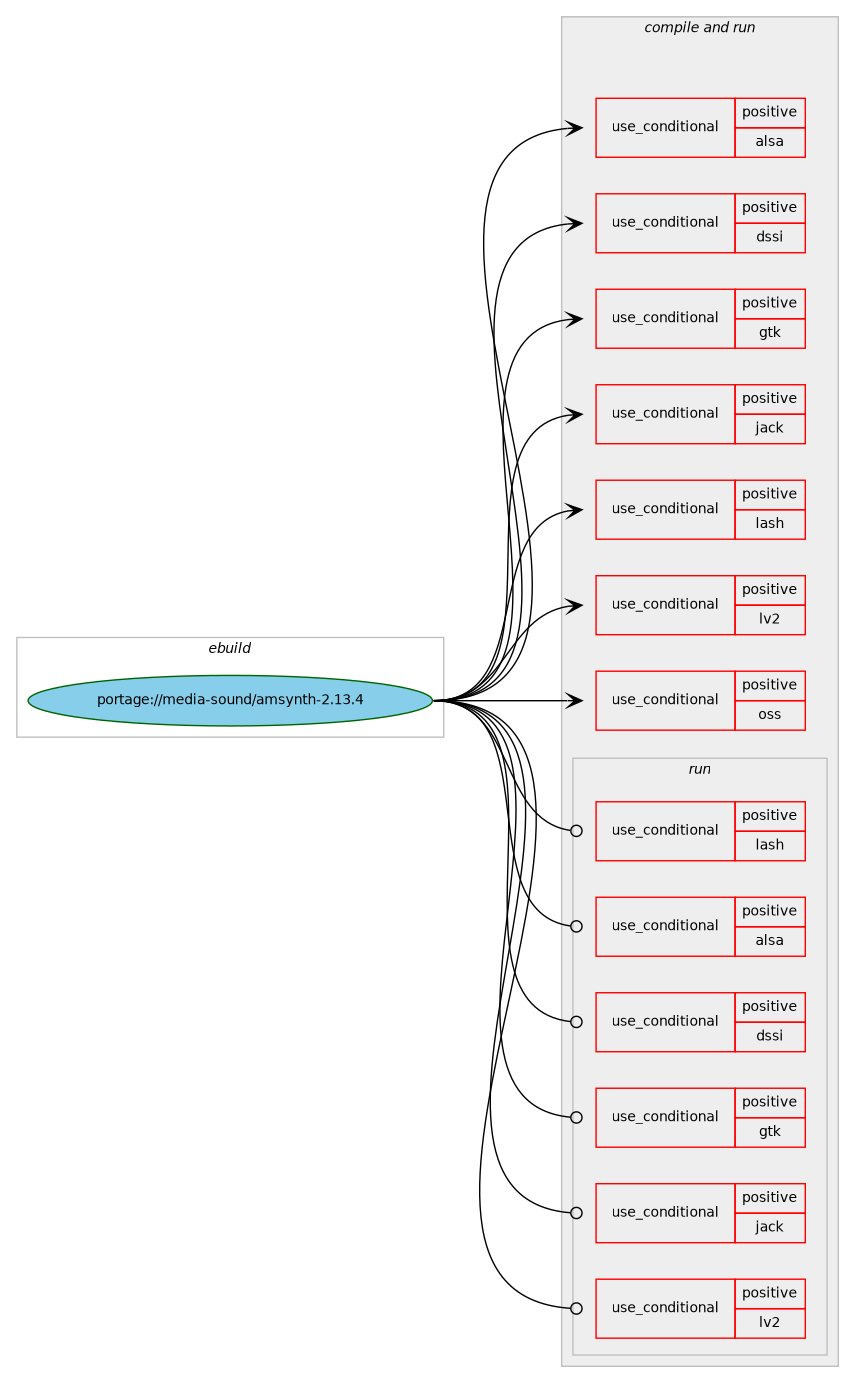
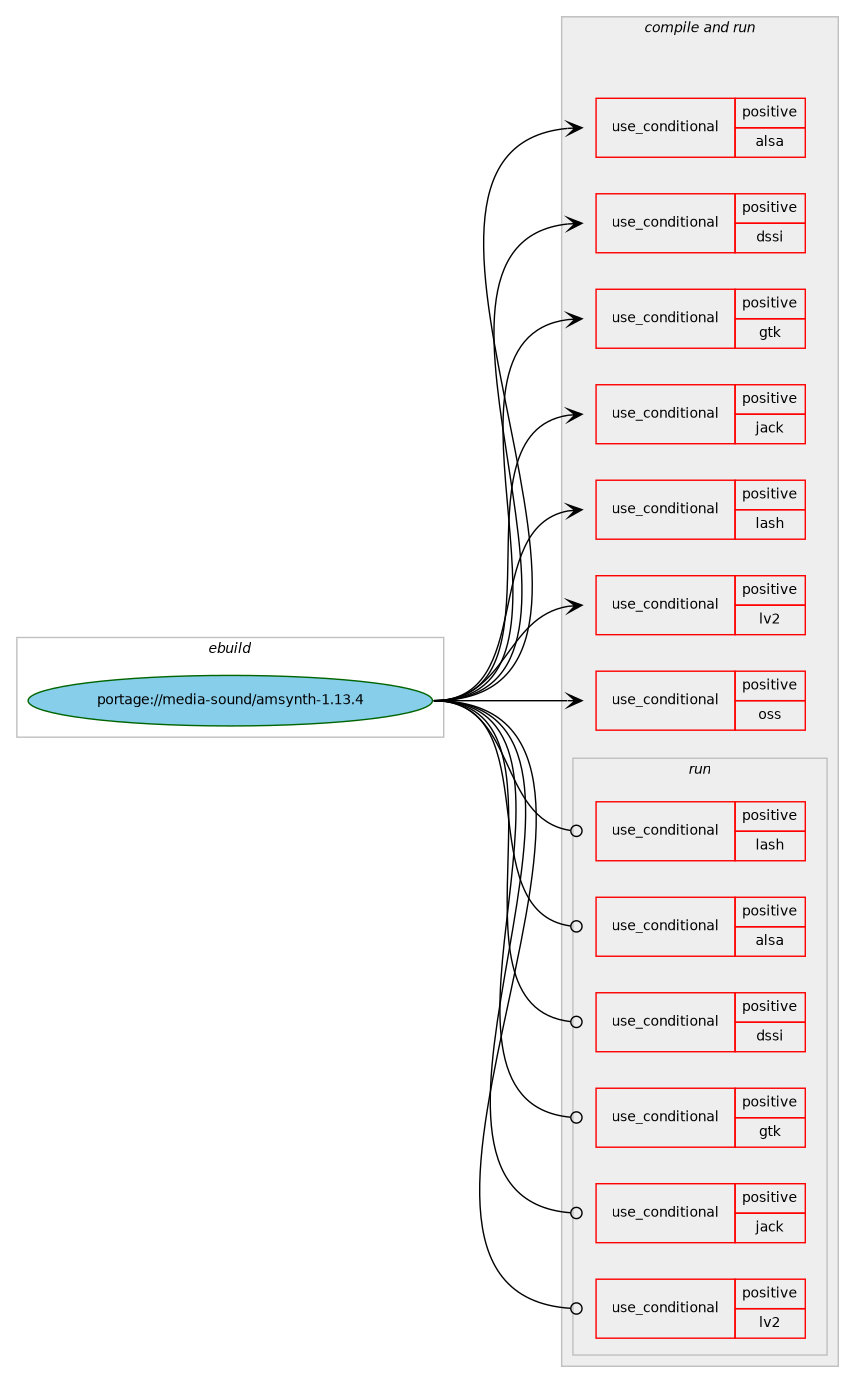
node "portage://media-sound/amsynth-2.13.4": label "portage://media-sound/amsynth-2.13.4" -> "portage://media-sound/amsynth-1.13.4"
